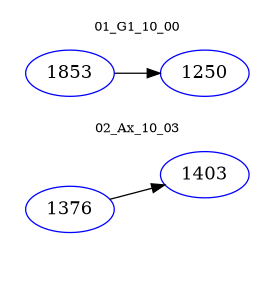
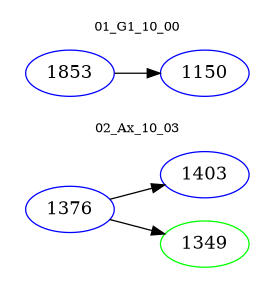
node "1250": label "1250" -> "1150"
node "1349": added
